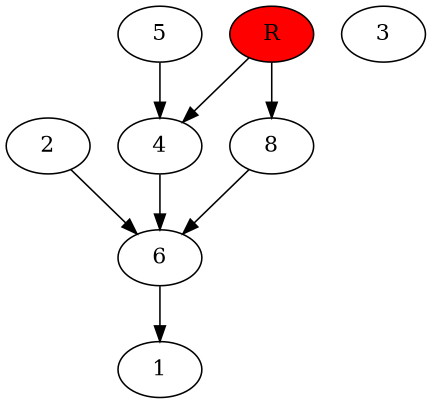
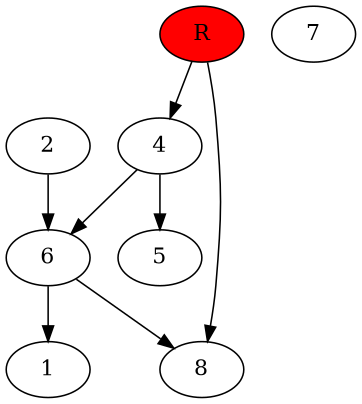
node "3": label "3" -> "7"
edge "5" -> "4": reversed
edge "8" -> "6": reversed
